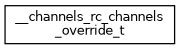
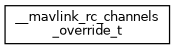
node "__channels_rc_channels _override_t": label "__channels_rc_channels _override_t" -> "__mavlink_rc_channels _override_t"
